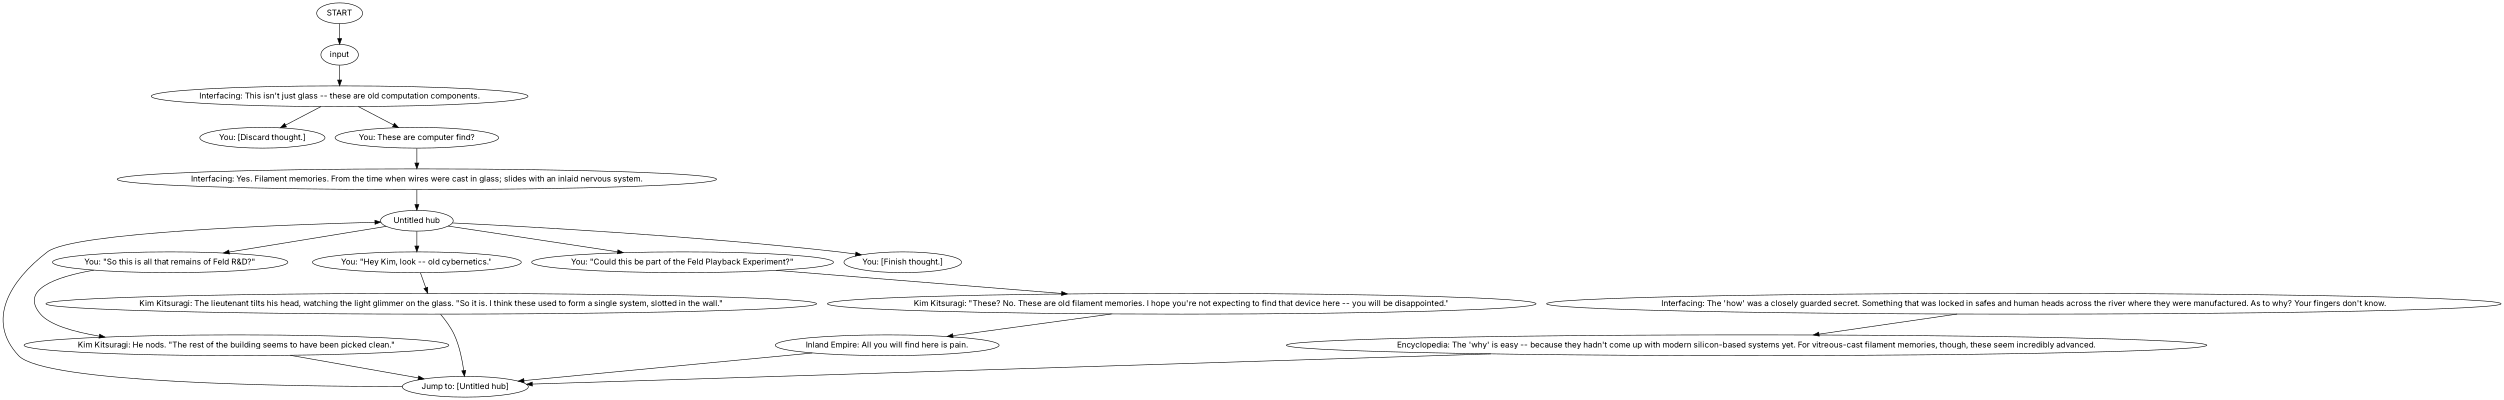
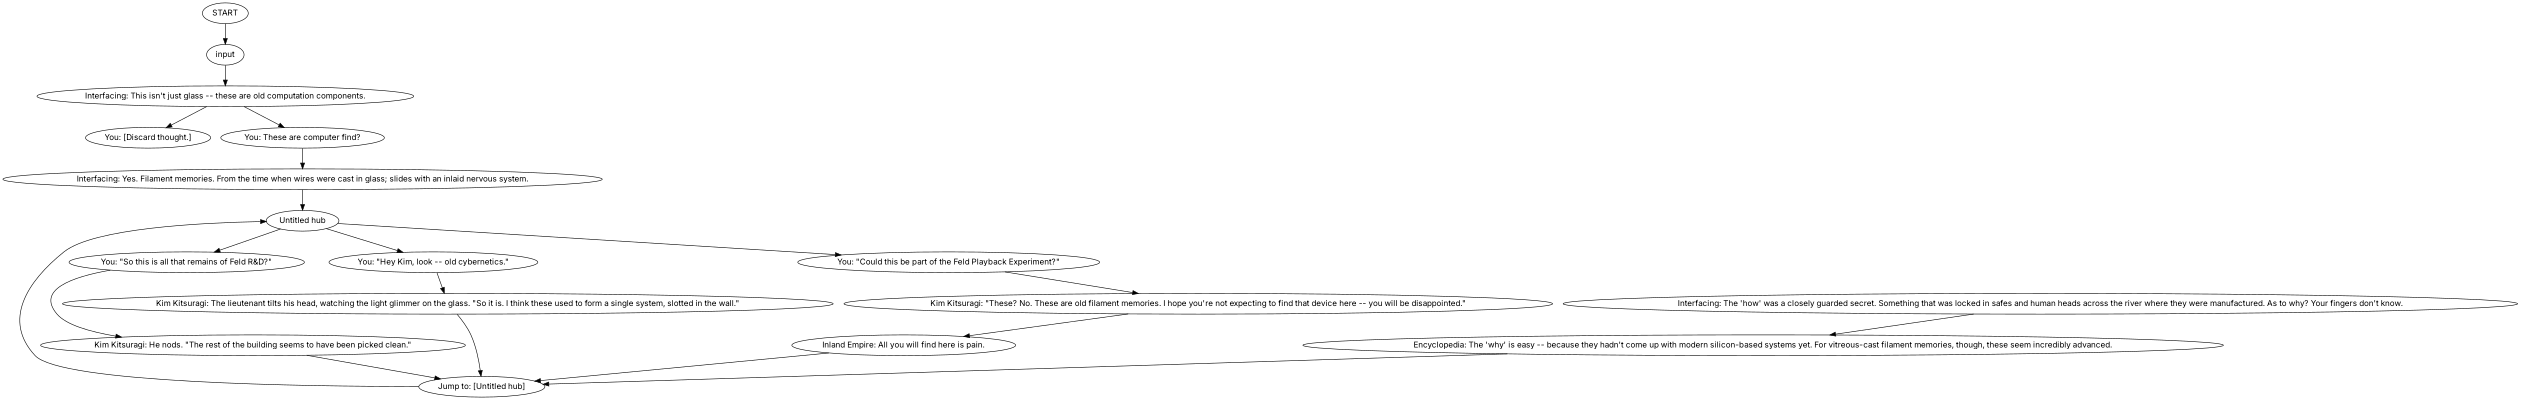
node "You: [Finish thought.]": removed
